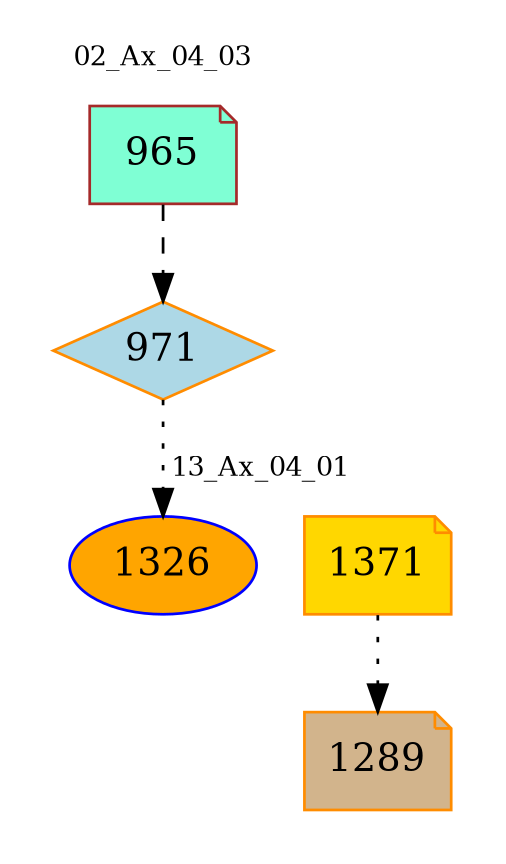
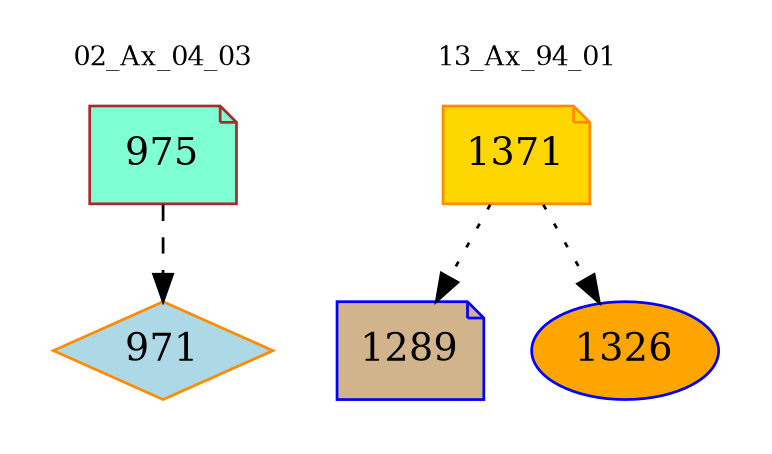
node "965": label "965" -> "975"
edge "971" -> "1326": now "1371" -> "1326"
cluster "13_Ax_04_01": label "13_Ax_04_01" -> "13_Ax_94_01"
node "1289": color darkorange -> blue
